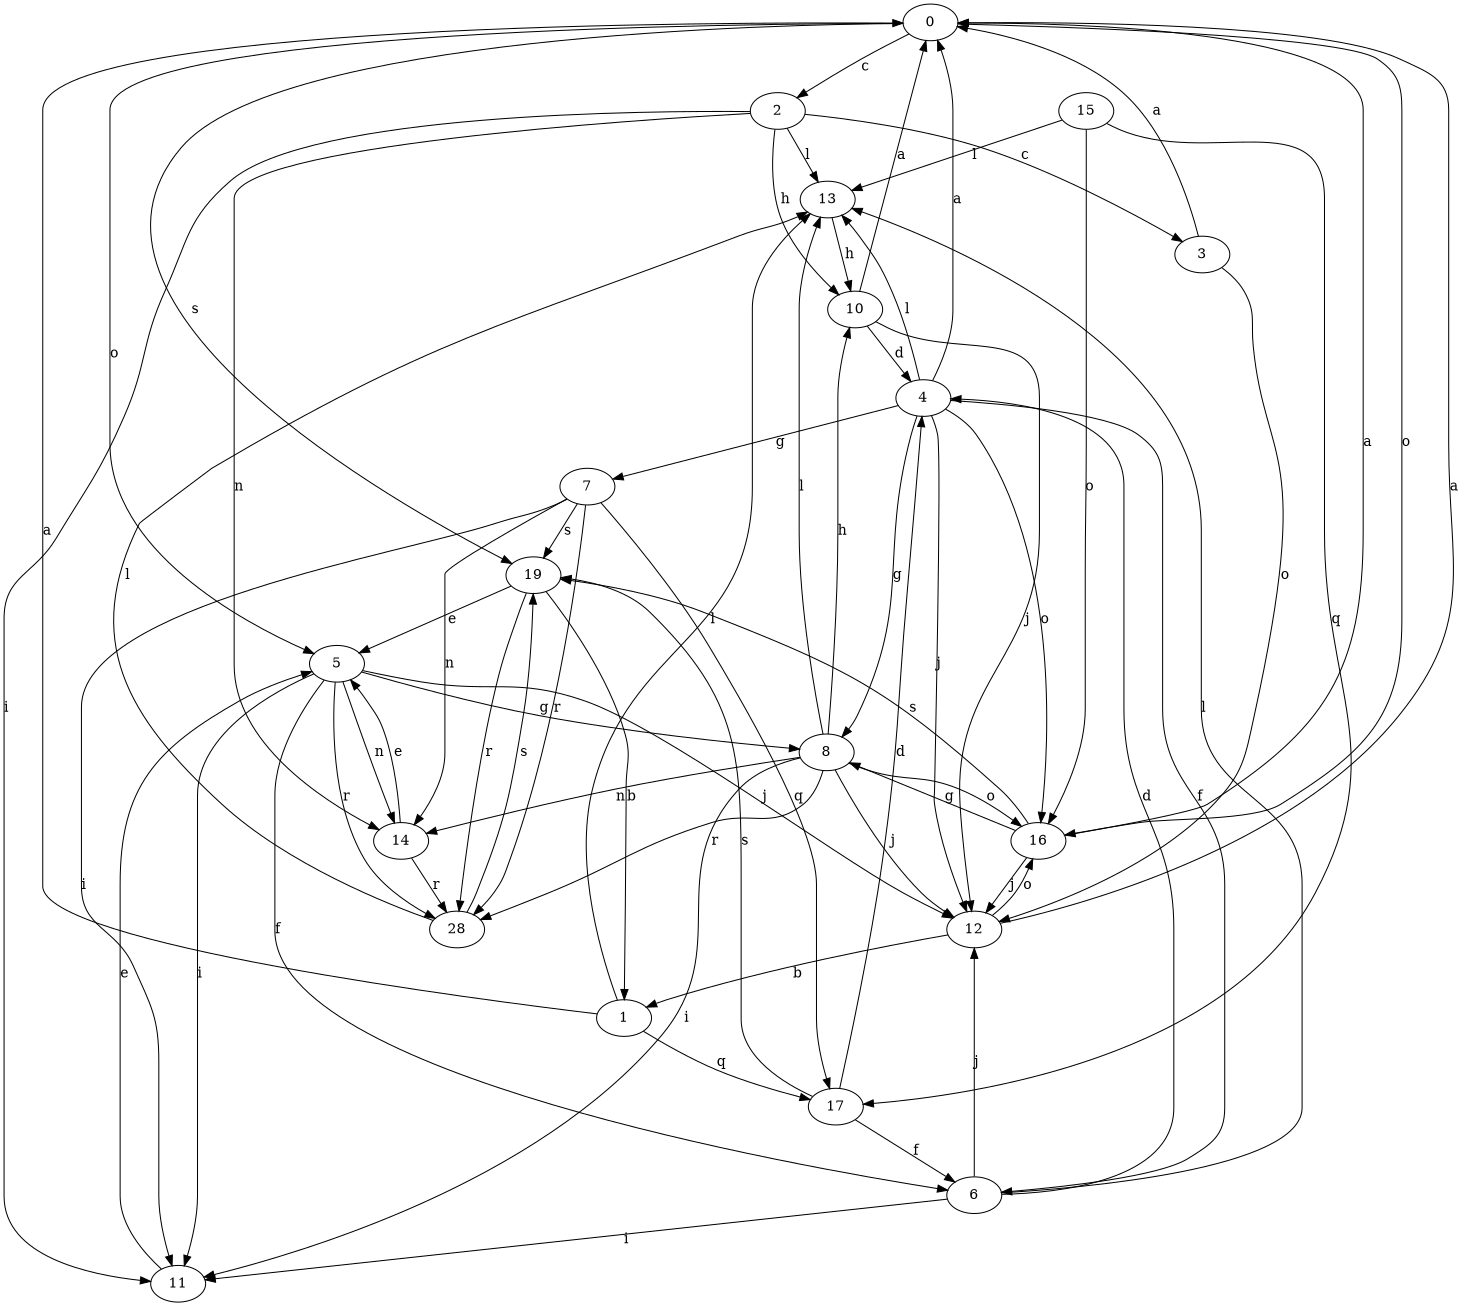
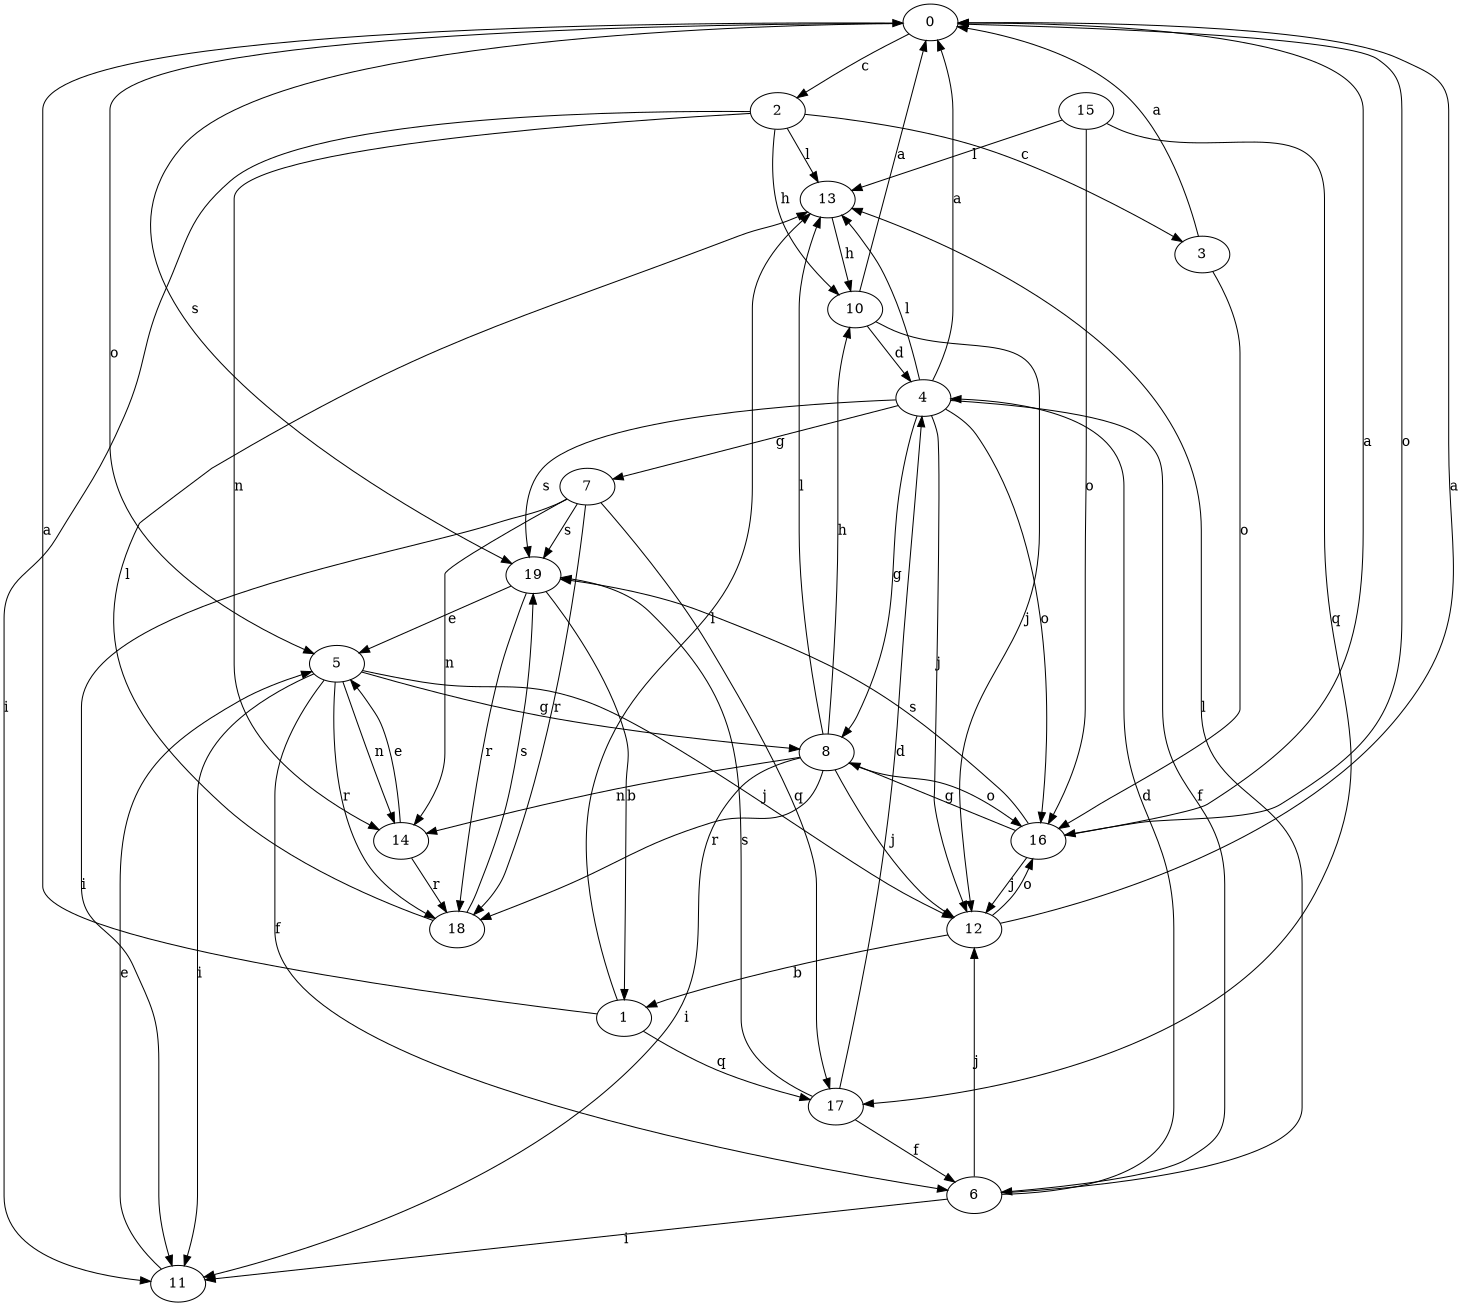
edge "4" -> "19": added, label "s"
edge "3" -> "12": now "3" -> "16"
node "28": label "28" -> "18"
